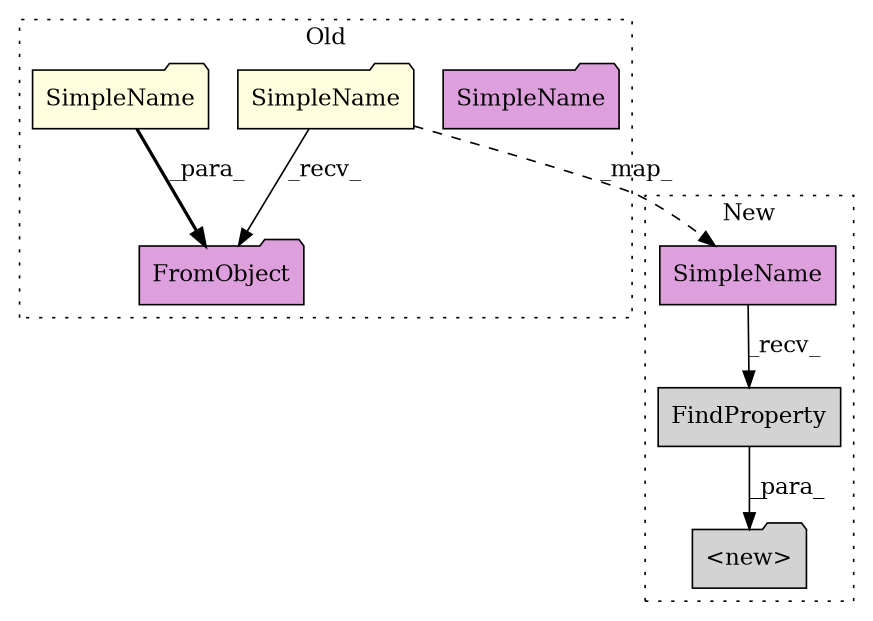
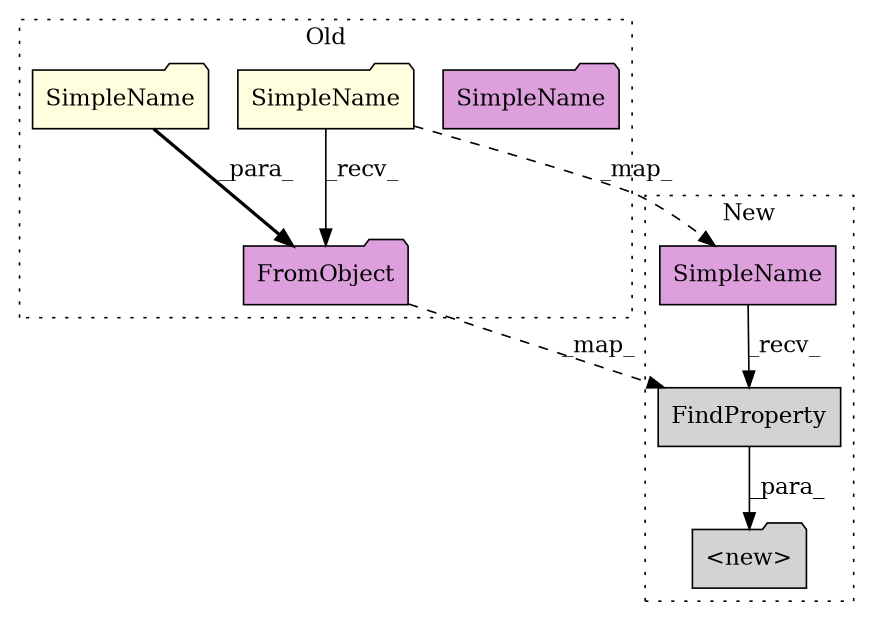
edge "FromObject" -> "FindProperty": added, label "_map_"
